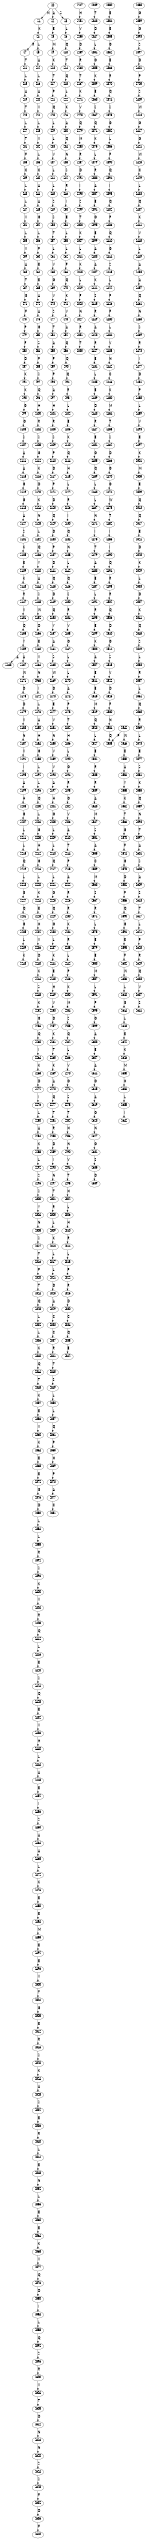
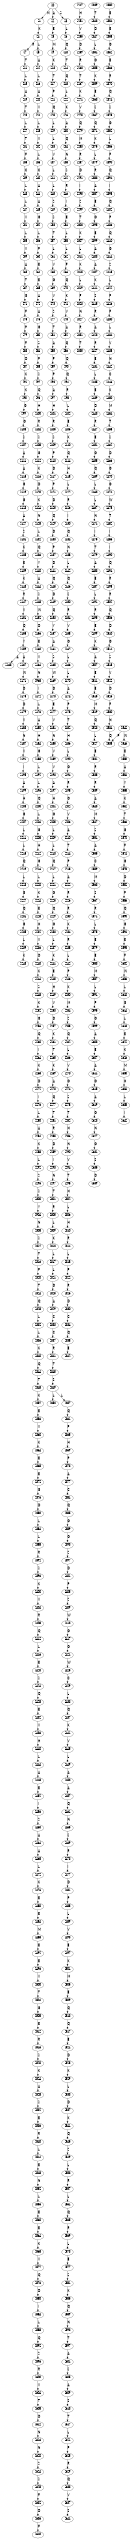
node "S705": label "S705" -> "S405"
node "S304": label "S304" -> "S904"
edge "S353" -> "S357": now "S349" -> "S357"
edge "S381" -> "S385": added, label "Q"
